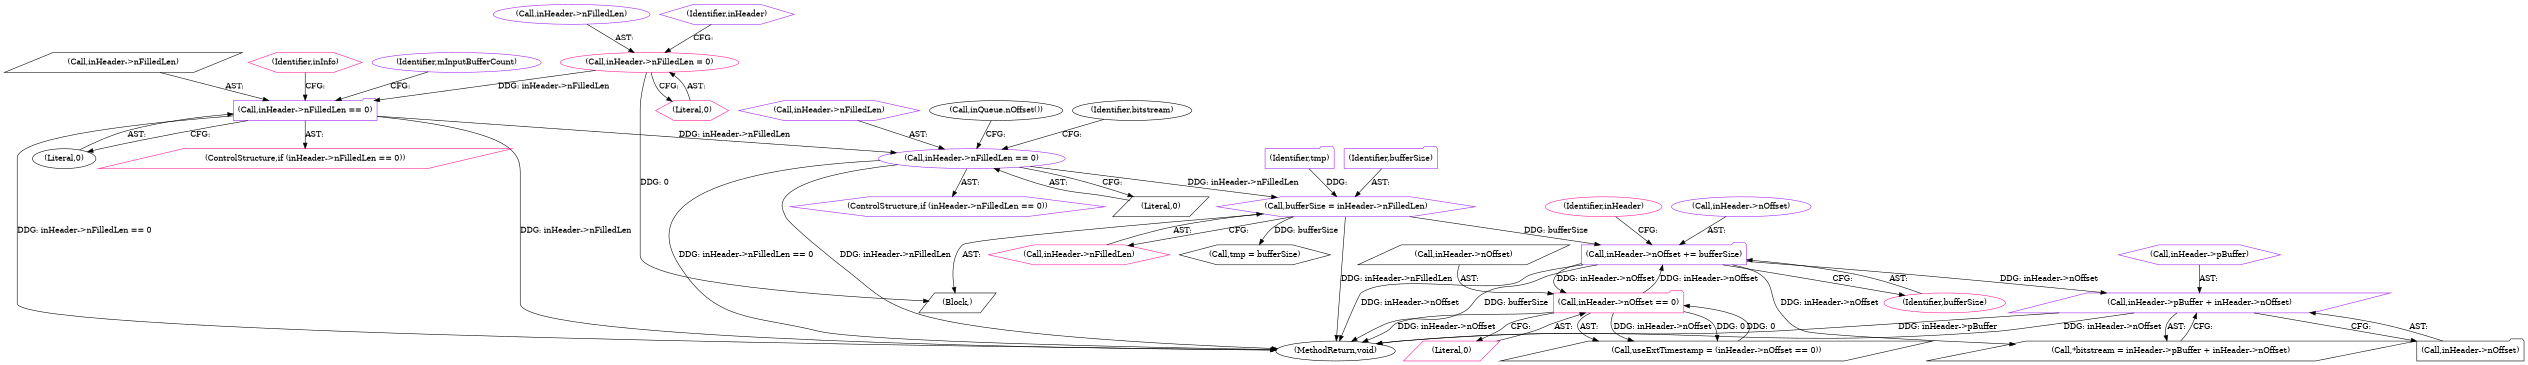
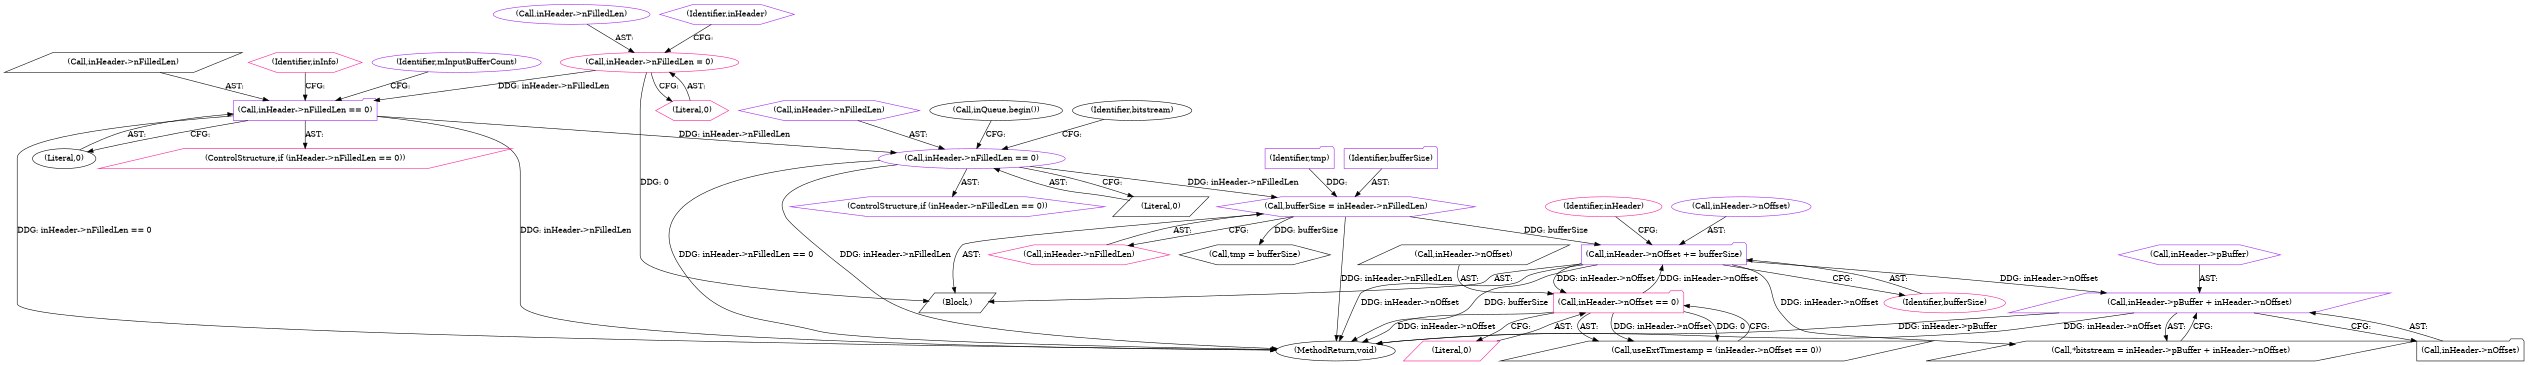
node "(Call,inQueue.nOffset())": label "(Call,inQueue.nOffset())" -> "(Call,inQueue.begin())"
edge "(Call,inHeader->nOffset += bufferSize)" -> "(Block,)": added, label "AST:"
edge "(Call,useExtTimestamp = (inHeader->nOffset == 0))" -> "(Call,inHeader->nOffset == 0)": label "DDG: 0" -> "CFG: "
